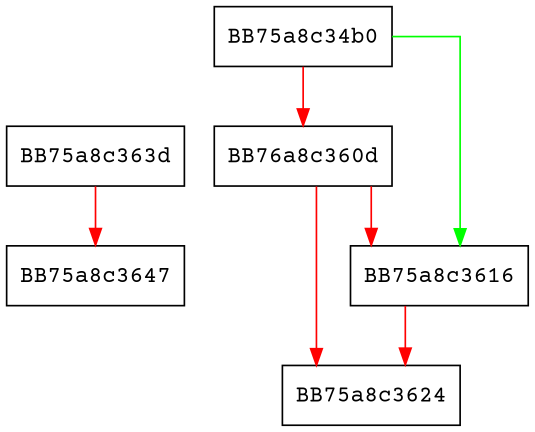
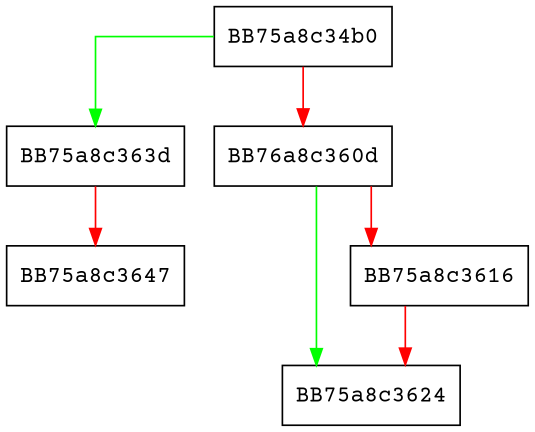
edge "BB75a8c34b0" -> "BB75a8c3616": now "BB75a8c34b0" -> "BB75a8c363d"
edge "BB76a8c360d" -> "BB75a8c3624": color red -> green
